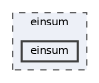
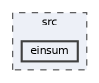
cluster "einsum": label "einsum" -> "src"
